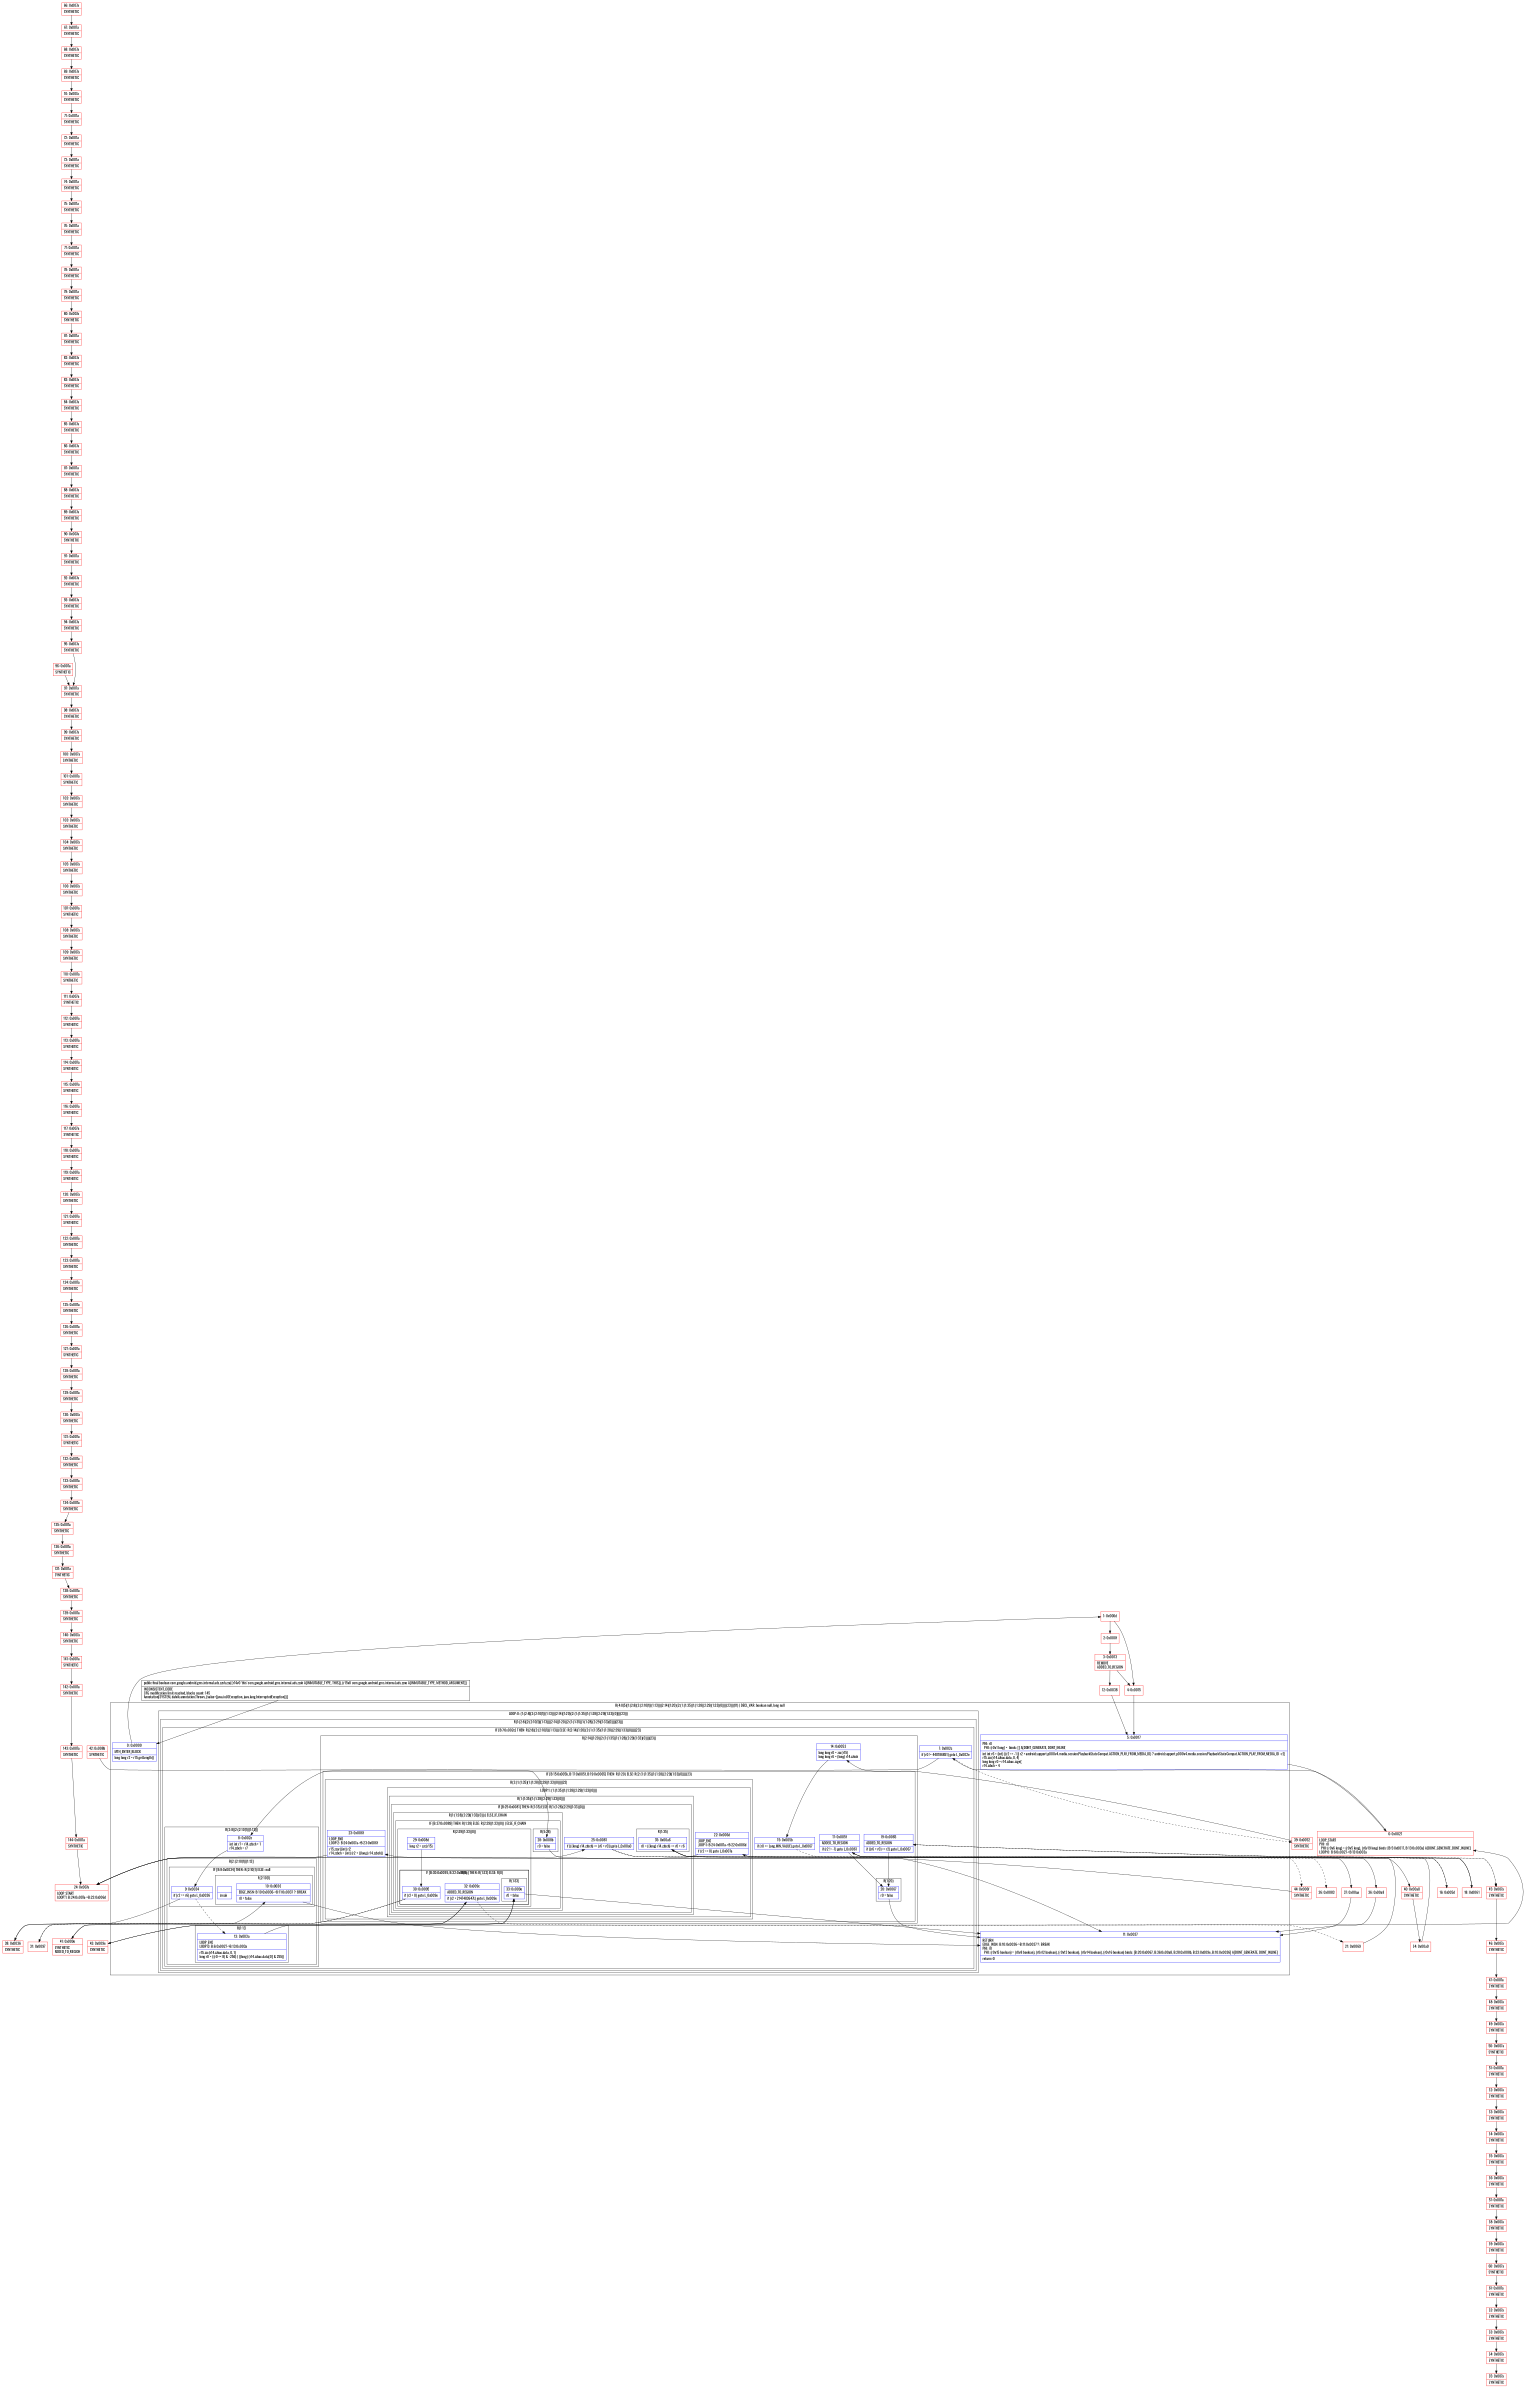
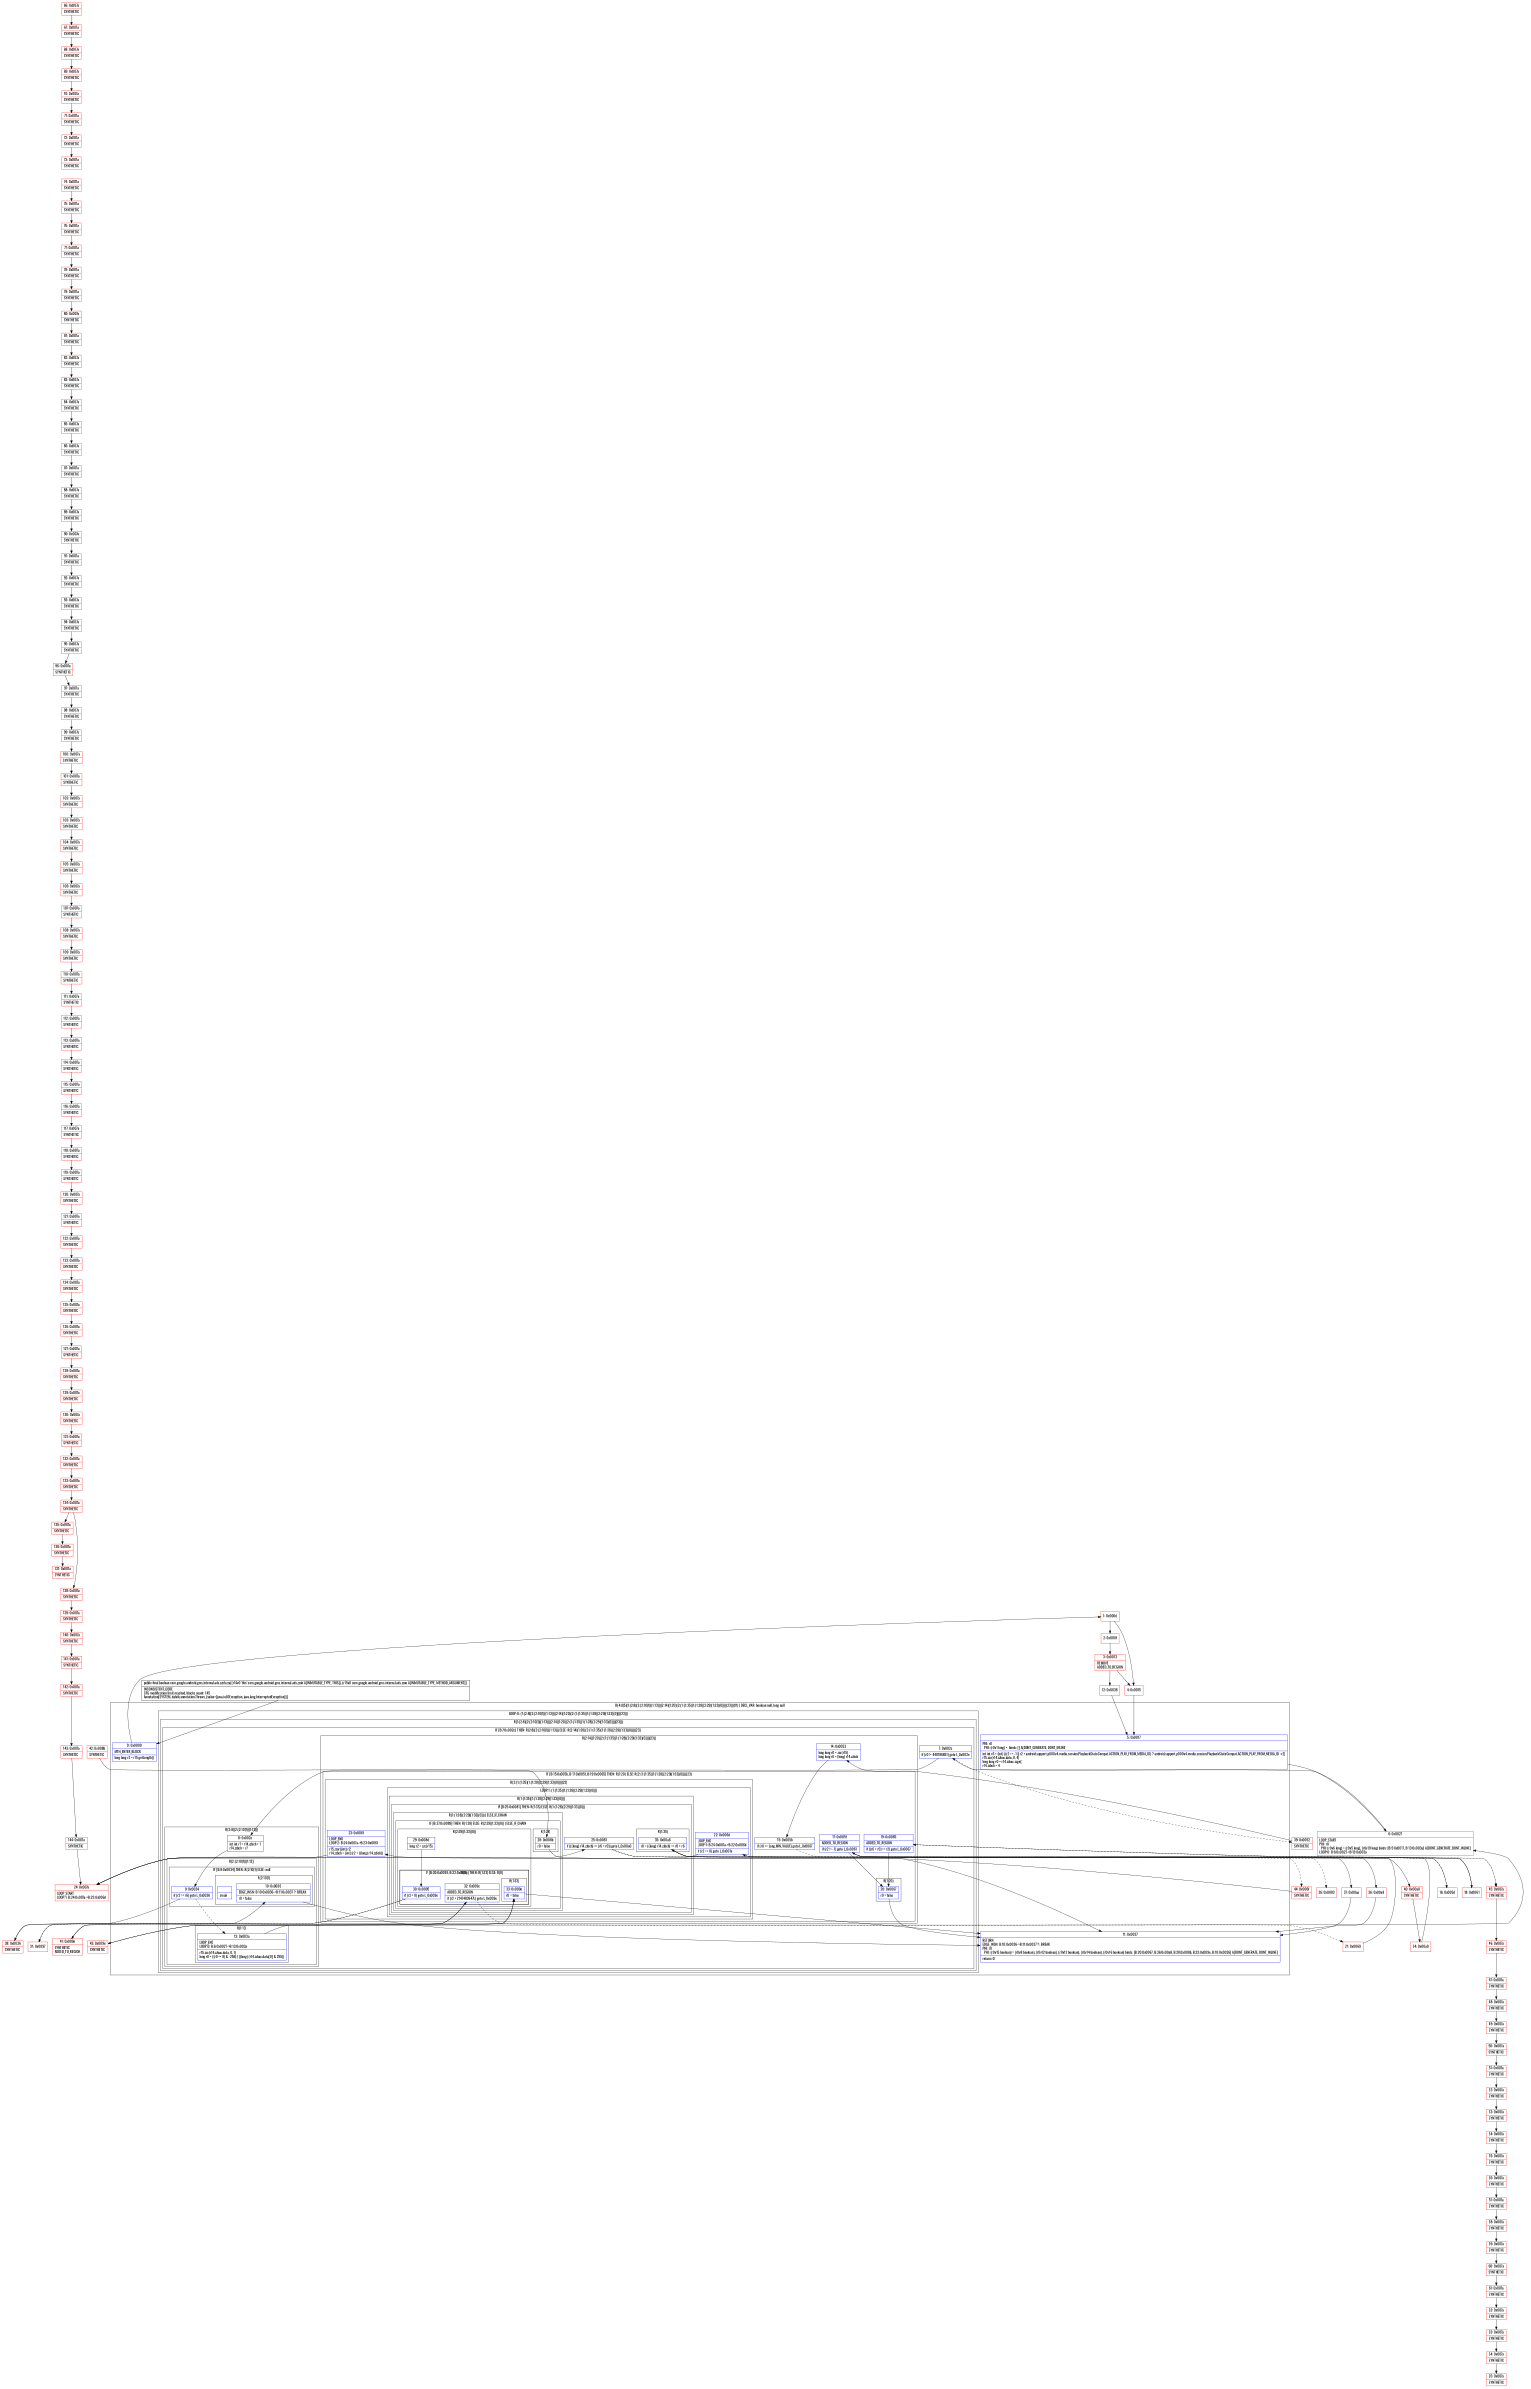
edge "73: 0x007a" -> "74: 0x007a": removed
edge "95: 0x007a" -> "97: 0x007a": now "95: 0x007a" -> "96: 0x007a"
edge "137: 0x007a" -> "138: 0x007a": now "134: 0x007a" -> "138: 0x007a"
cluster "R(5:28)": label "R(5:28)" -> "R(1:28)"
